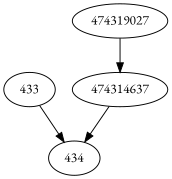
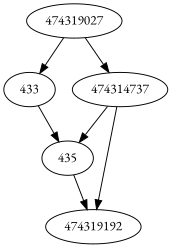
edge "474319027" -> "433": added
node "474314637": label "474314637" -> "474314737"
node "434": label "434" -> "435"
node "474319192": added
